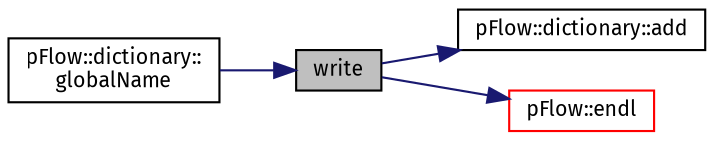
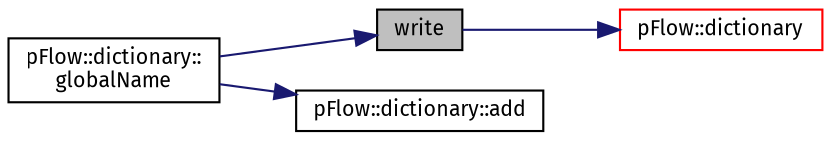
edge "write" -> "pFlow::dictionary::add": now "pFlow::dictionary:: globalName" -> "pFlow::dictionary::add"
node "pFlow::endl": label "pFlow::endl" -> "pFlow::dictionary"
